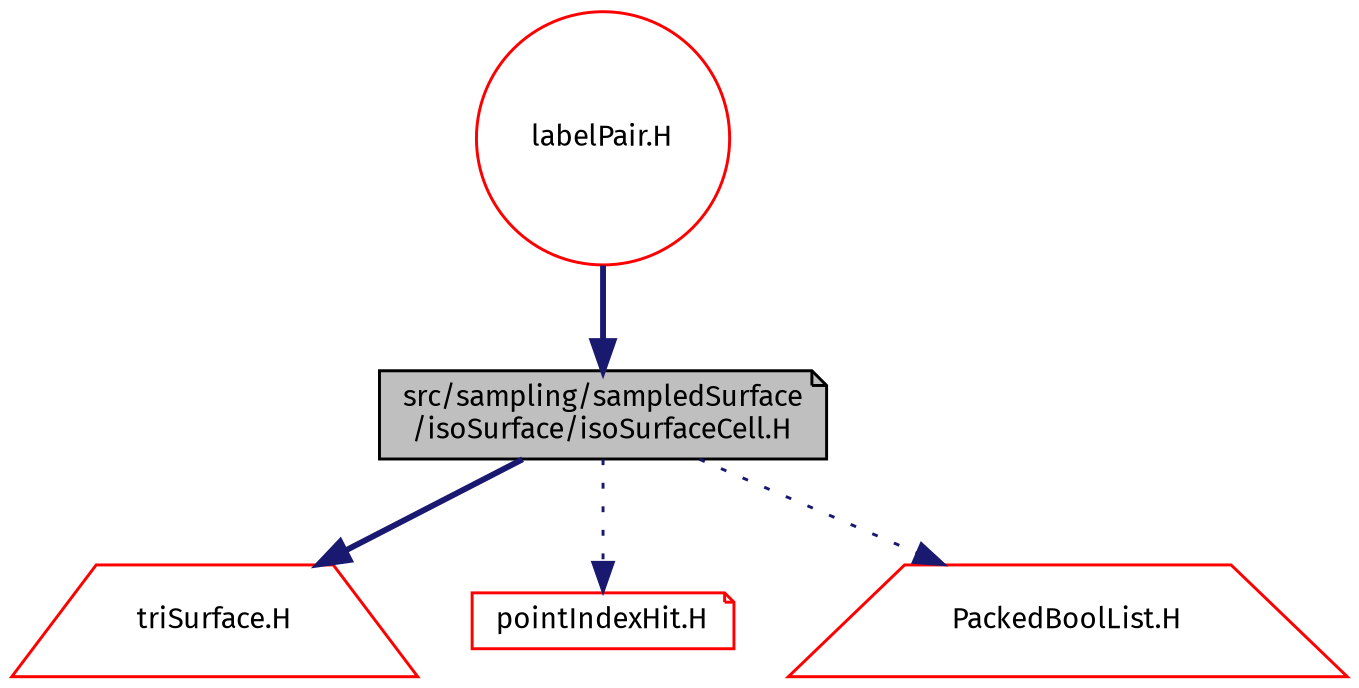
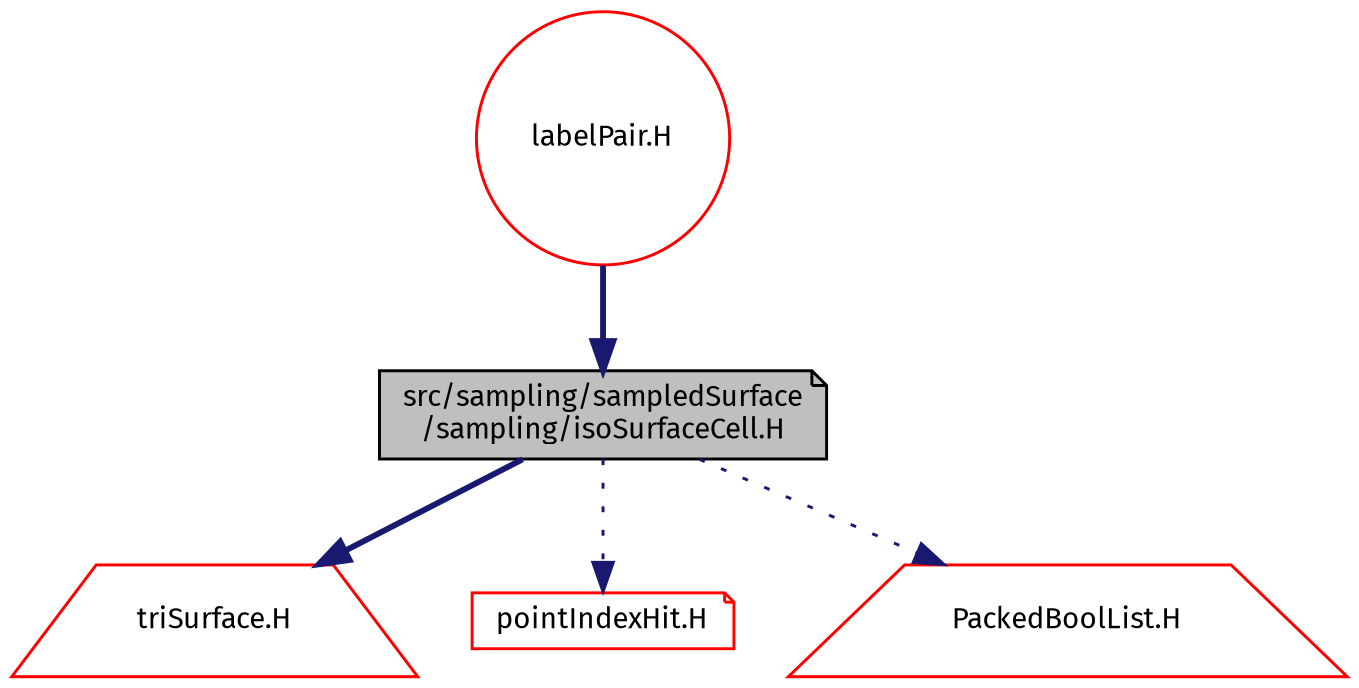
node "src/sampling/sampledSurface /isoSurface/isoSurfaceCell.H": label "src/sampling/sampledSurface /isoSurface/isoSurfaceCell.H" -> "src/sampling/sampledSurface /sampling/isoSurfaceCell.H"
